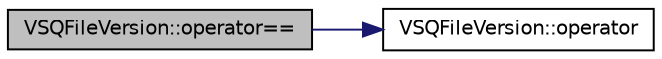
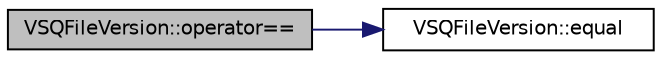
node "VSQFileVersion::operator": label "VSQFileVersion::operator" -> "VSQFileVersion::equal"
